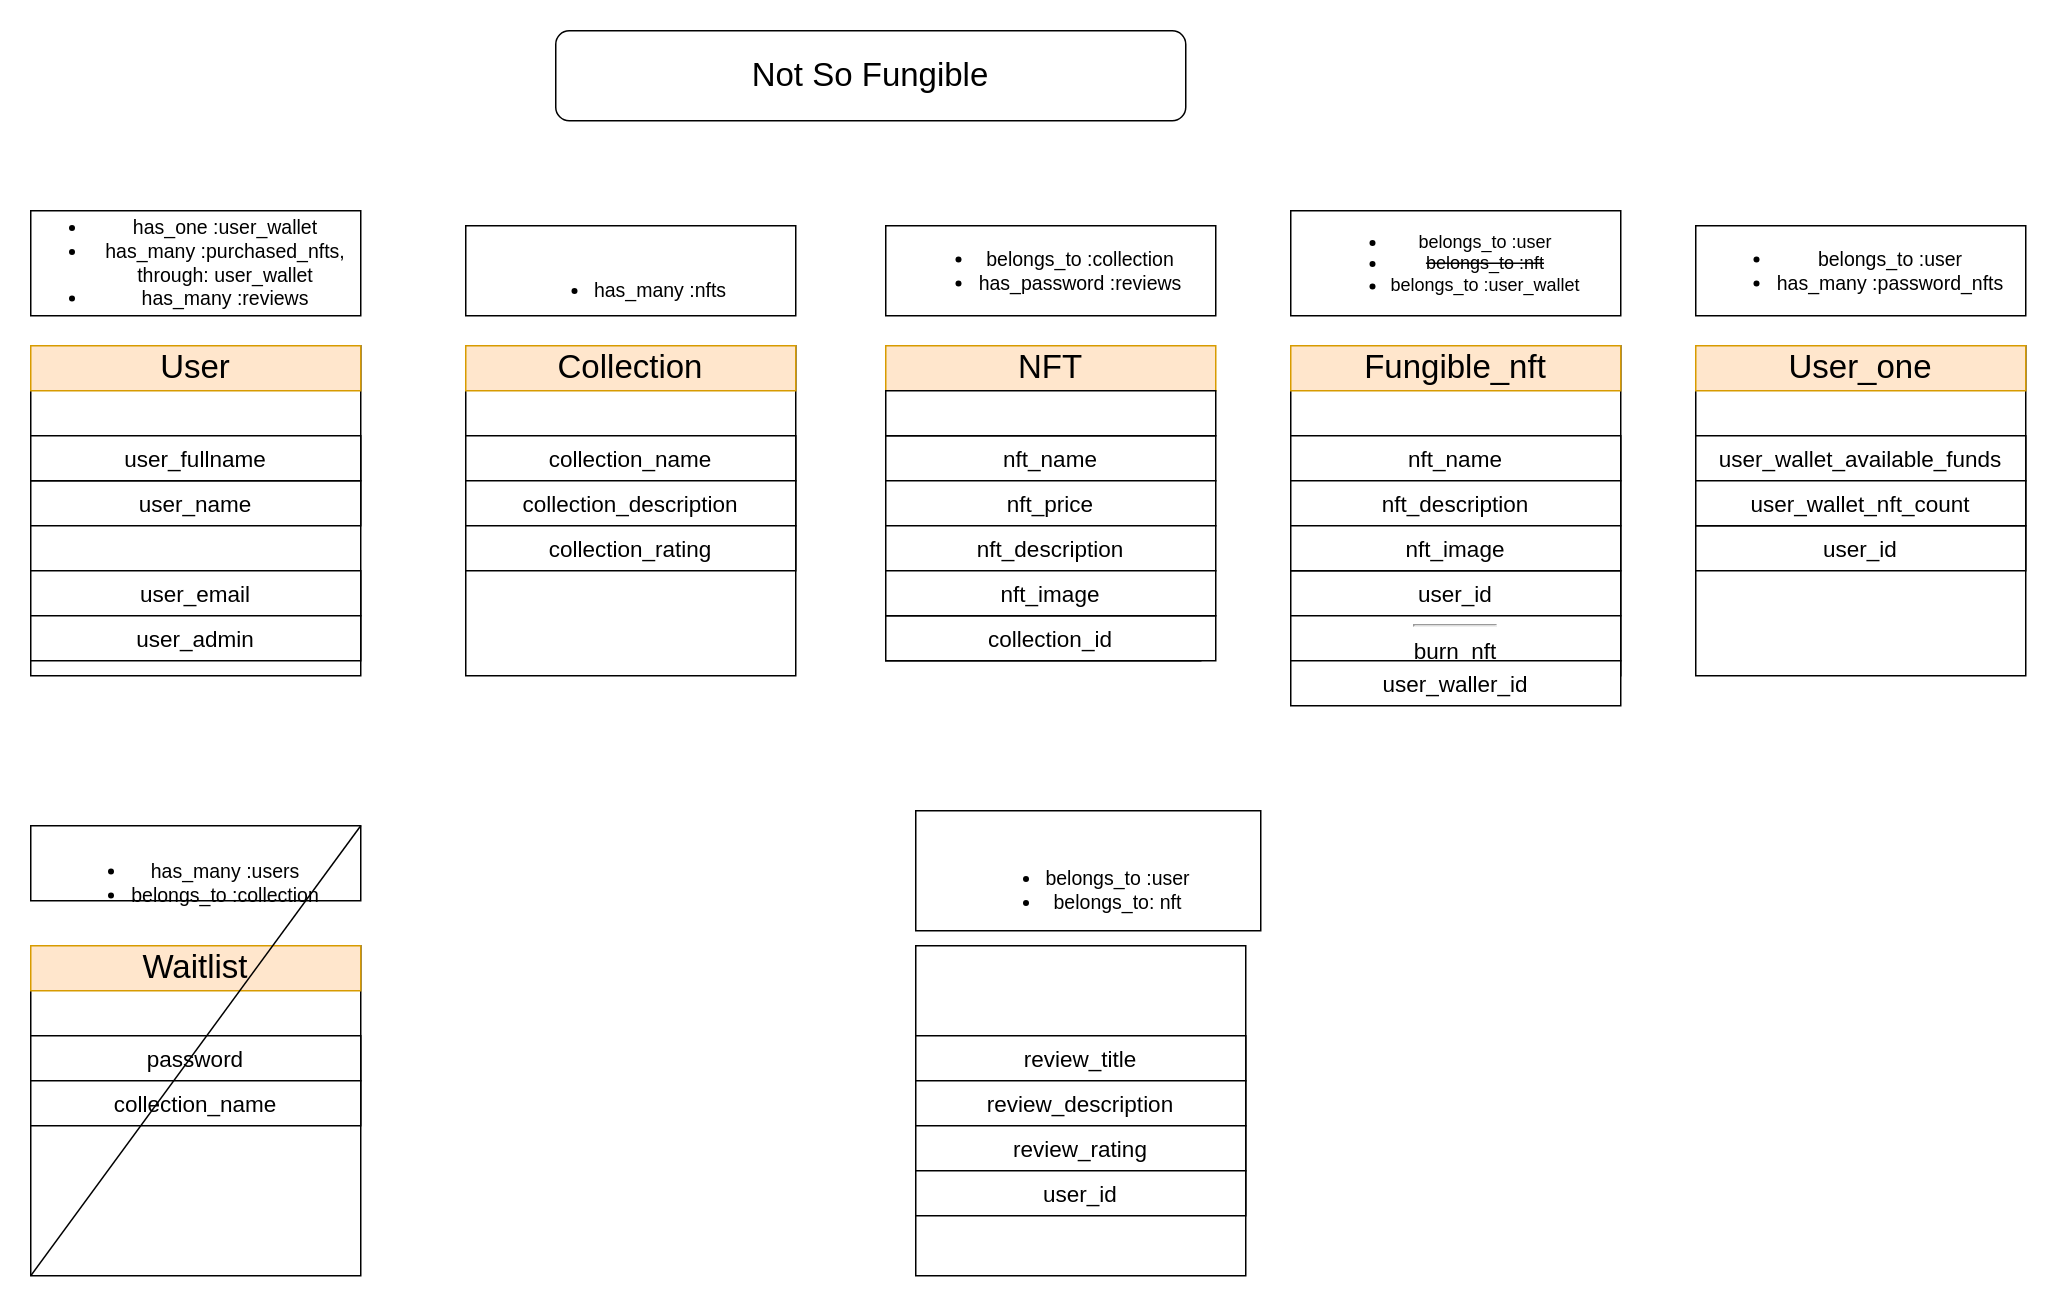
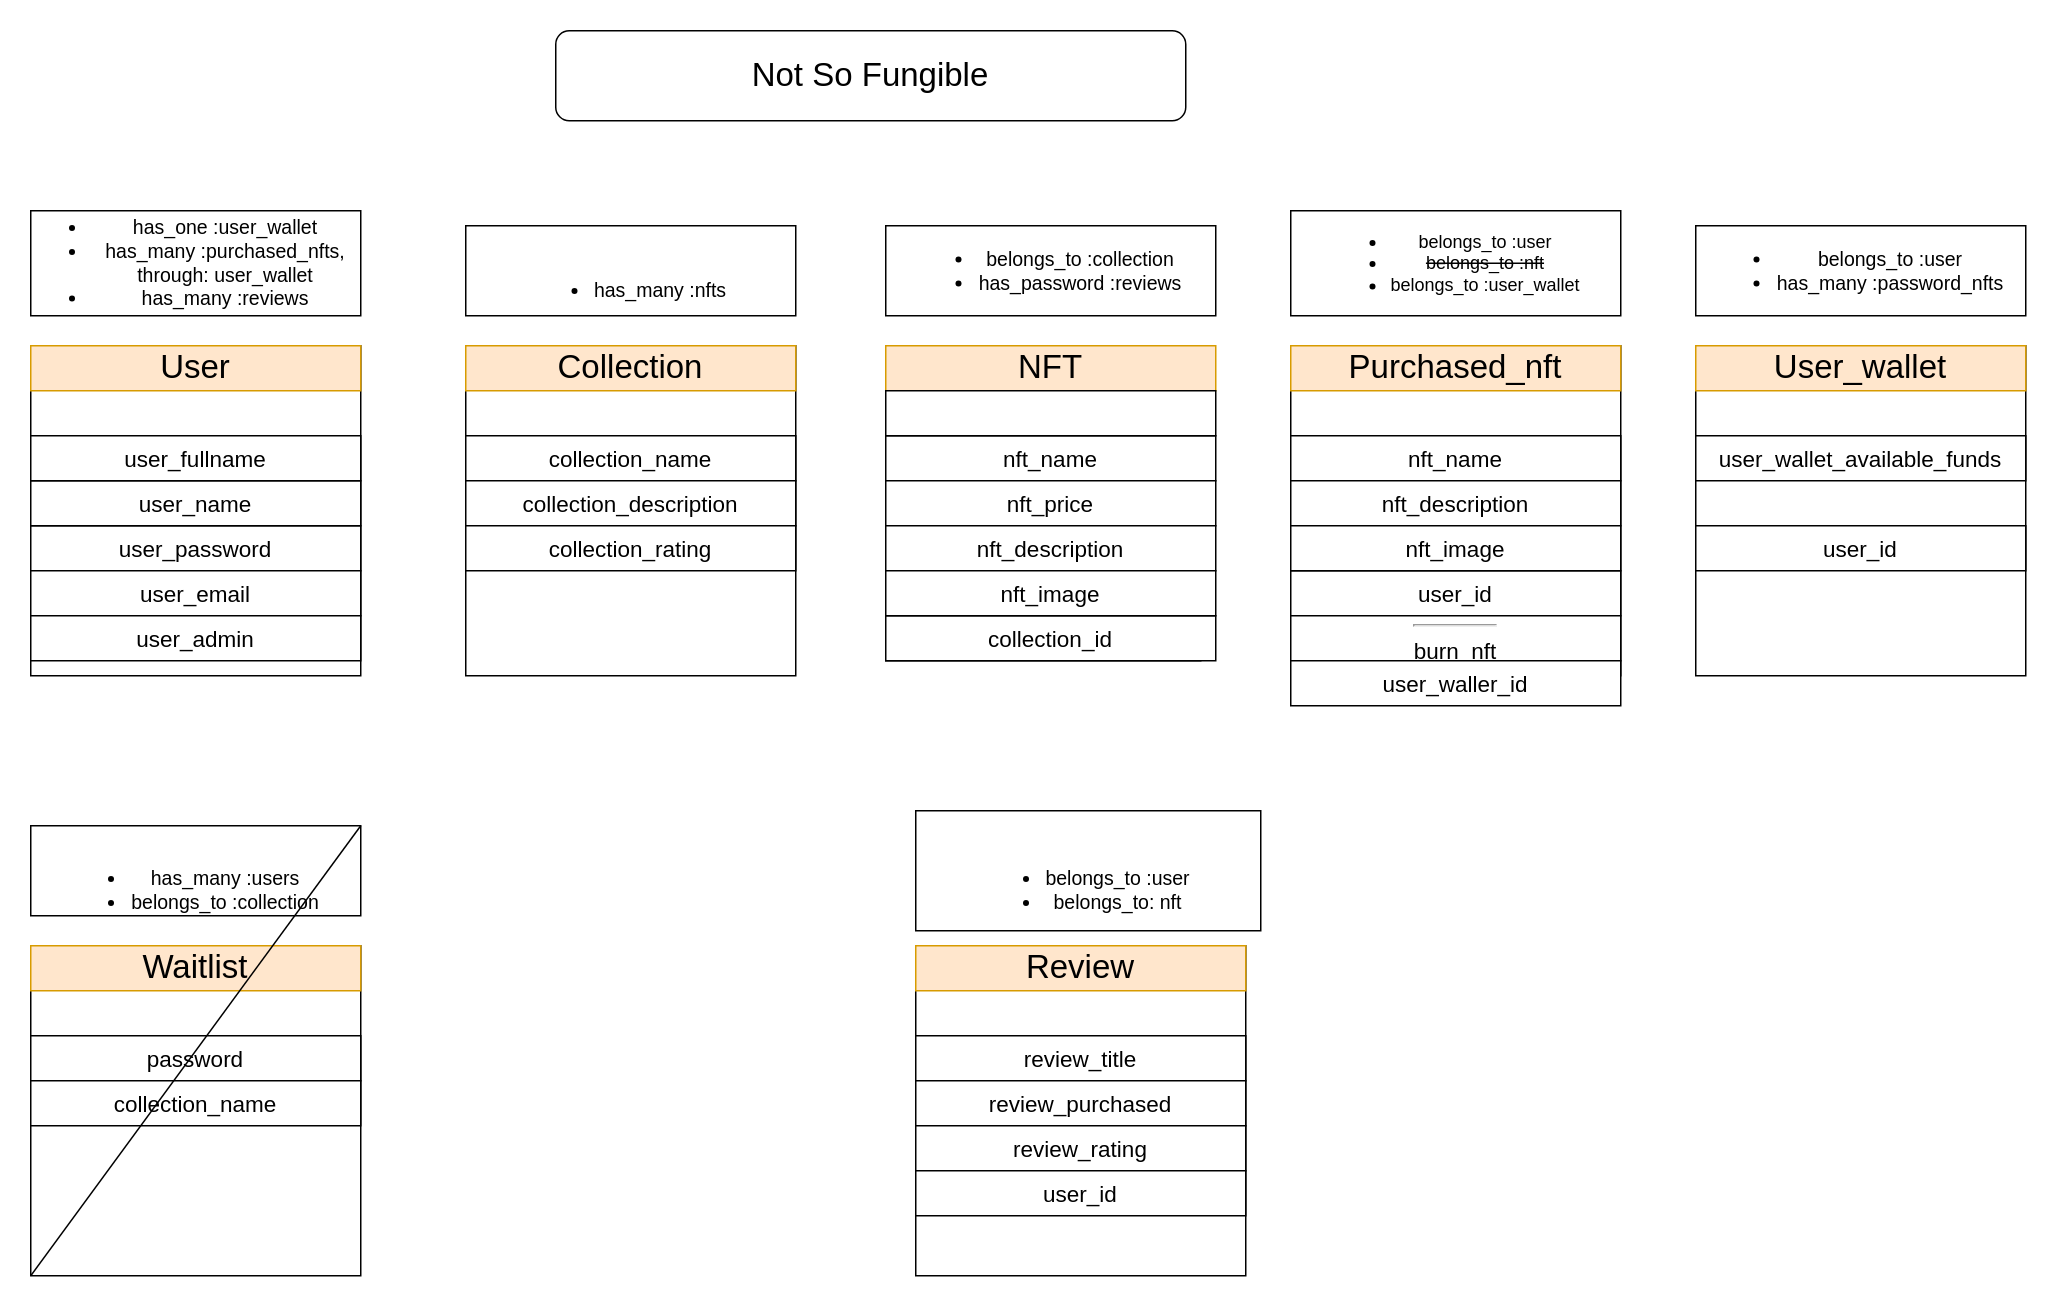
node "Fungible_nft": label "Fungible_nft" -> "Purchased_nft"
node "User_one": label "User_one" -> "User_wallet"
node "user_wallet_nft_count": removed
node "user_password": added
node "has_many :users belongs_to :collection": size 330x75 -> 330x90
node "Review": added
node "review_description": label "review_description" -> "review_purchased"
